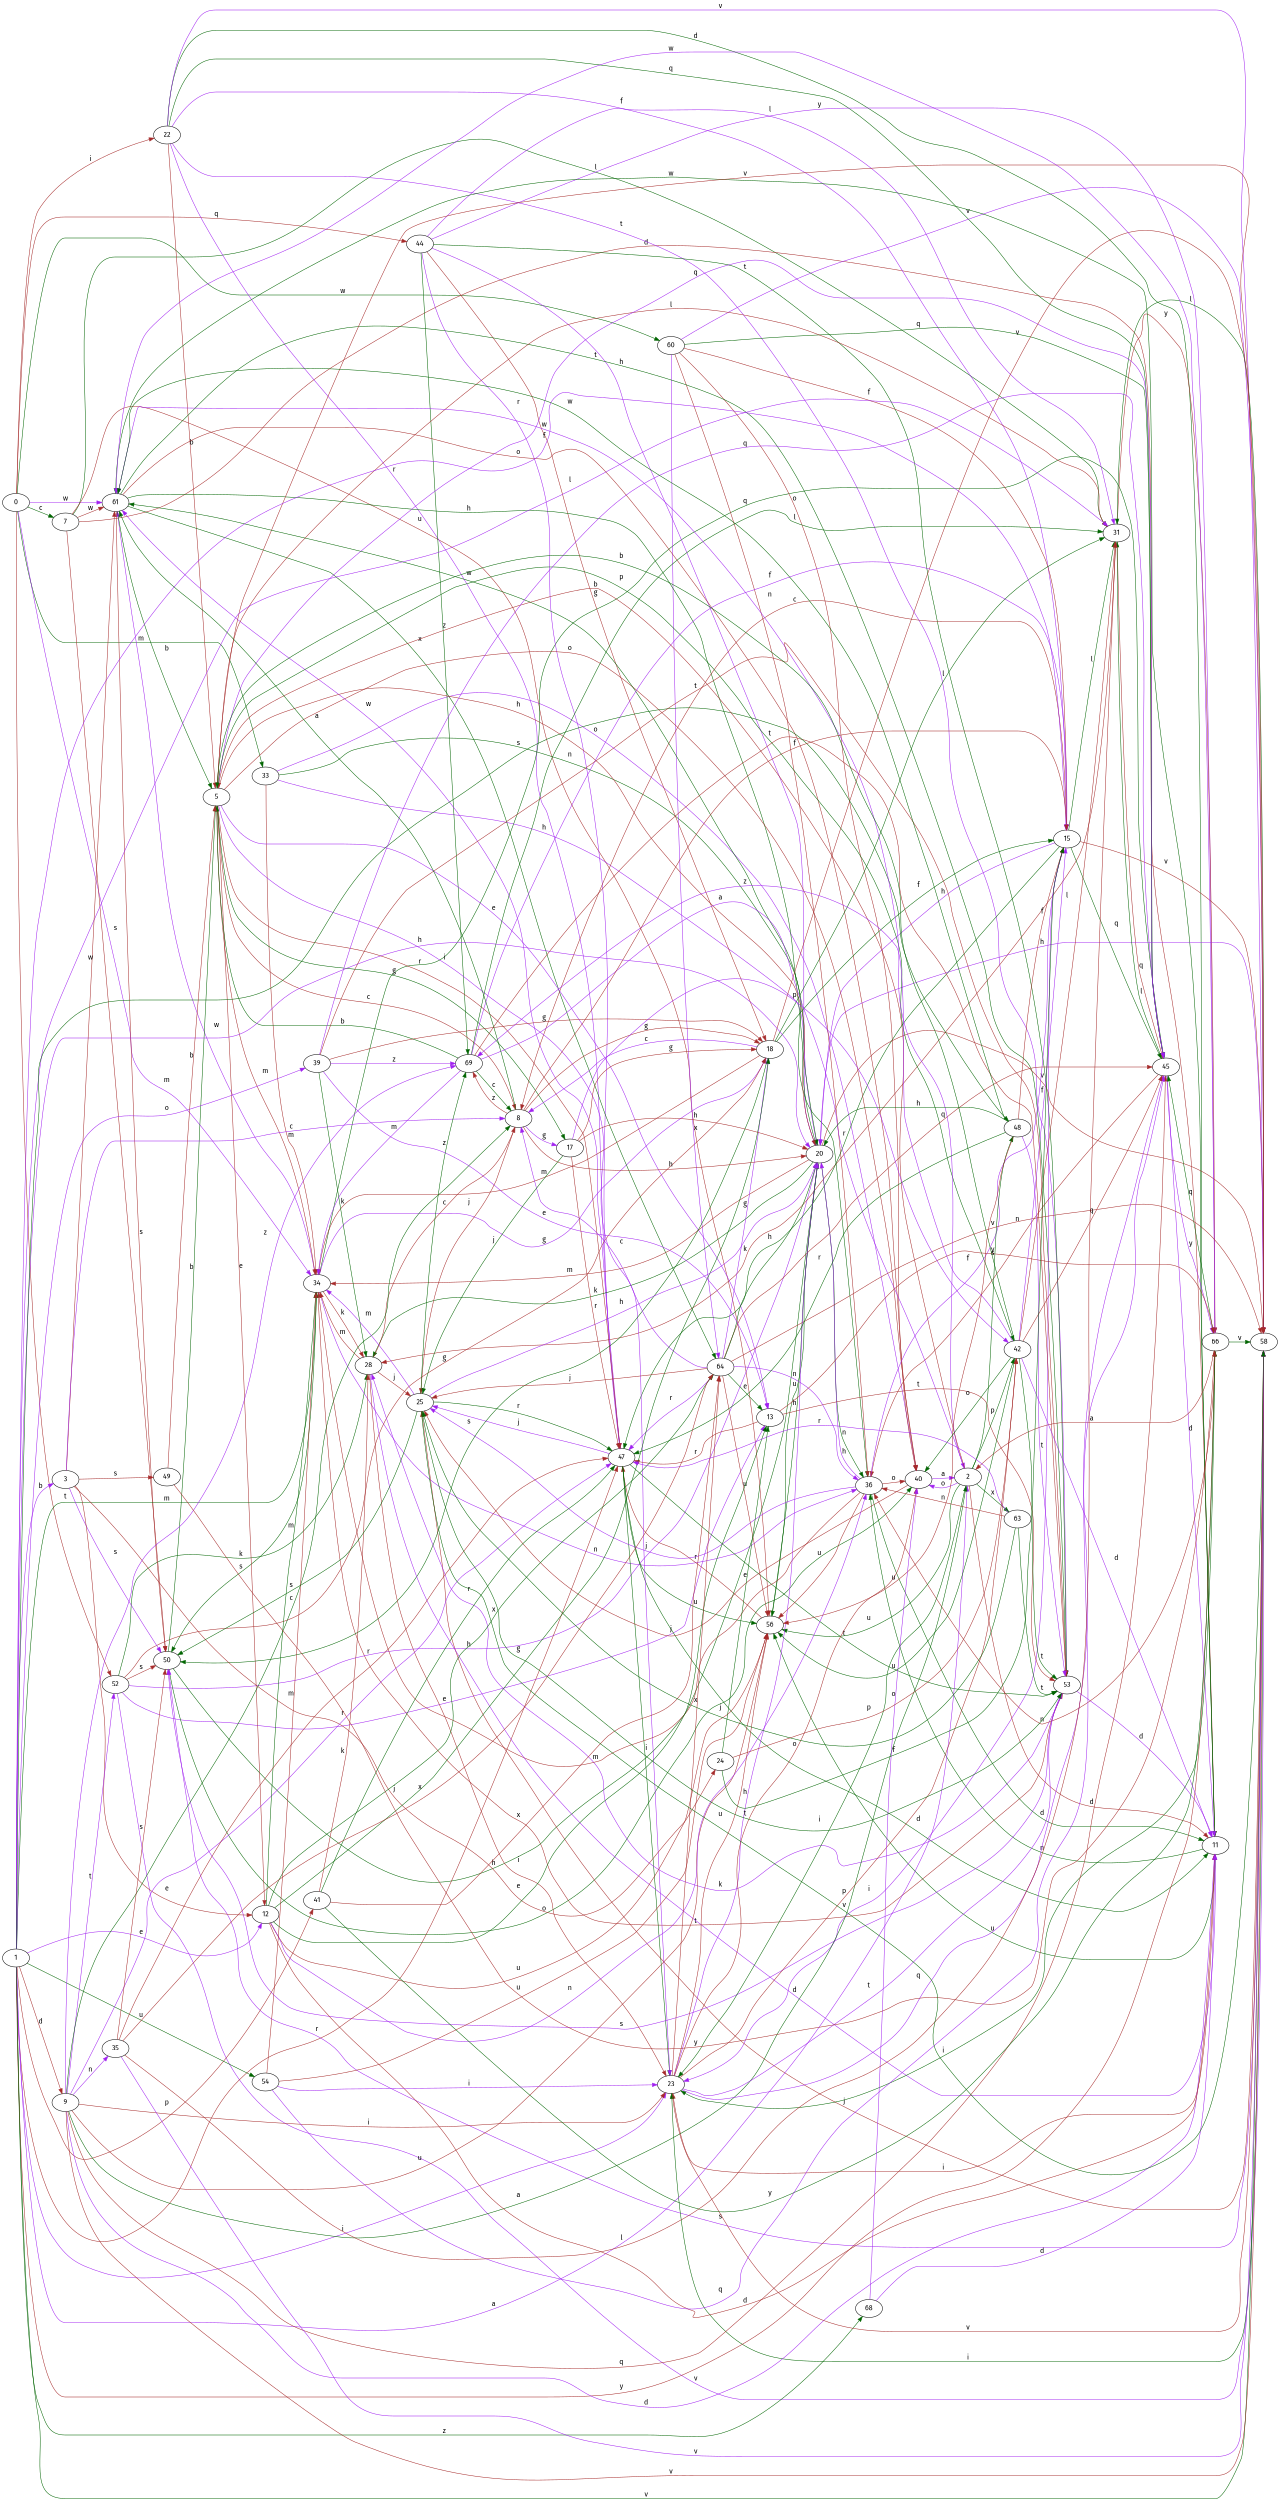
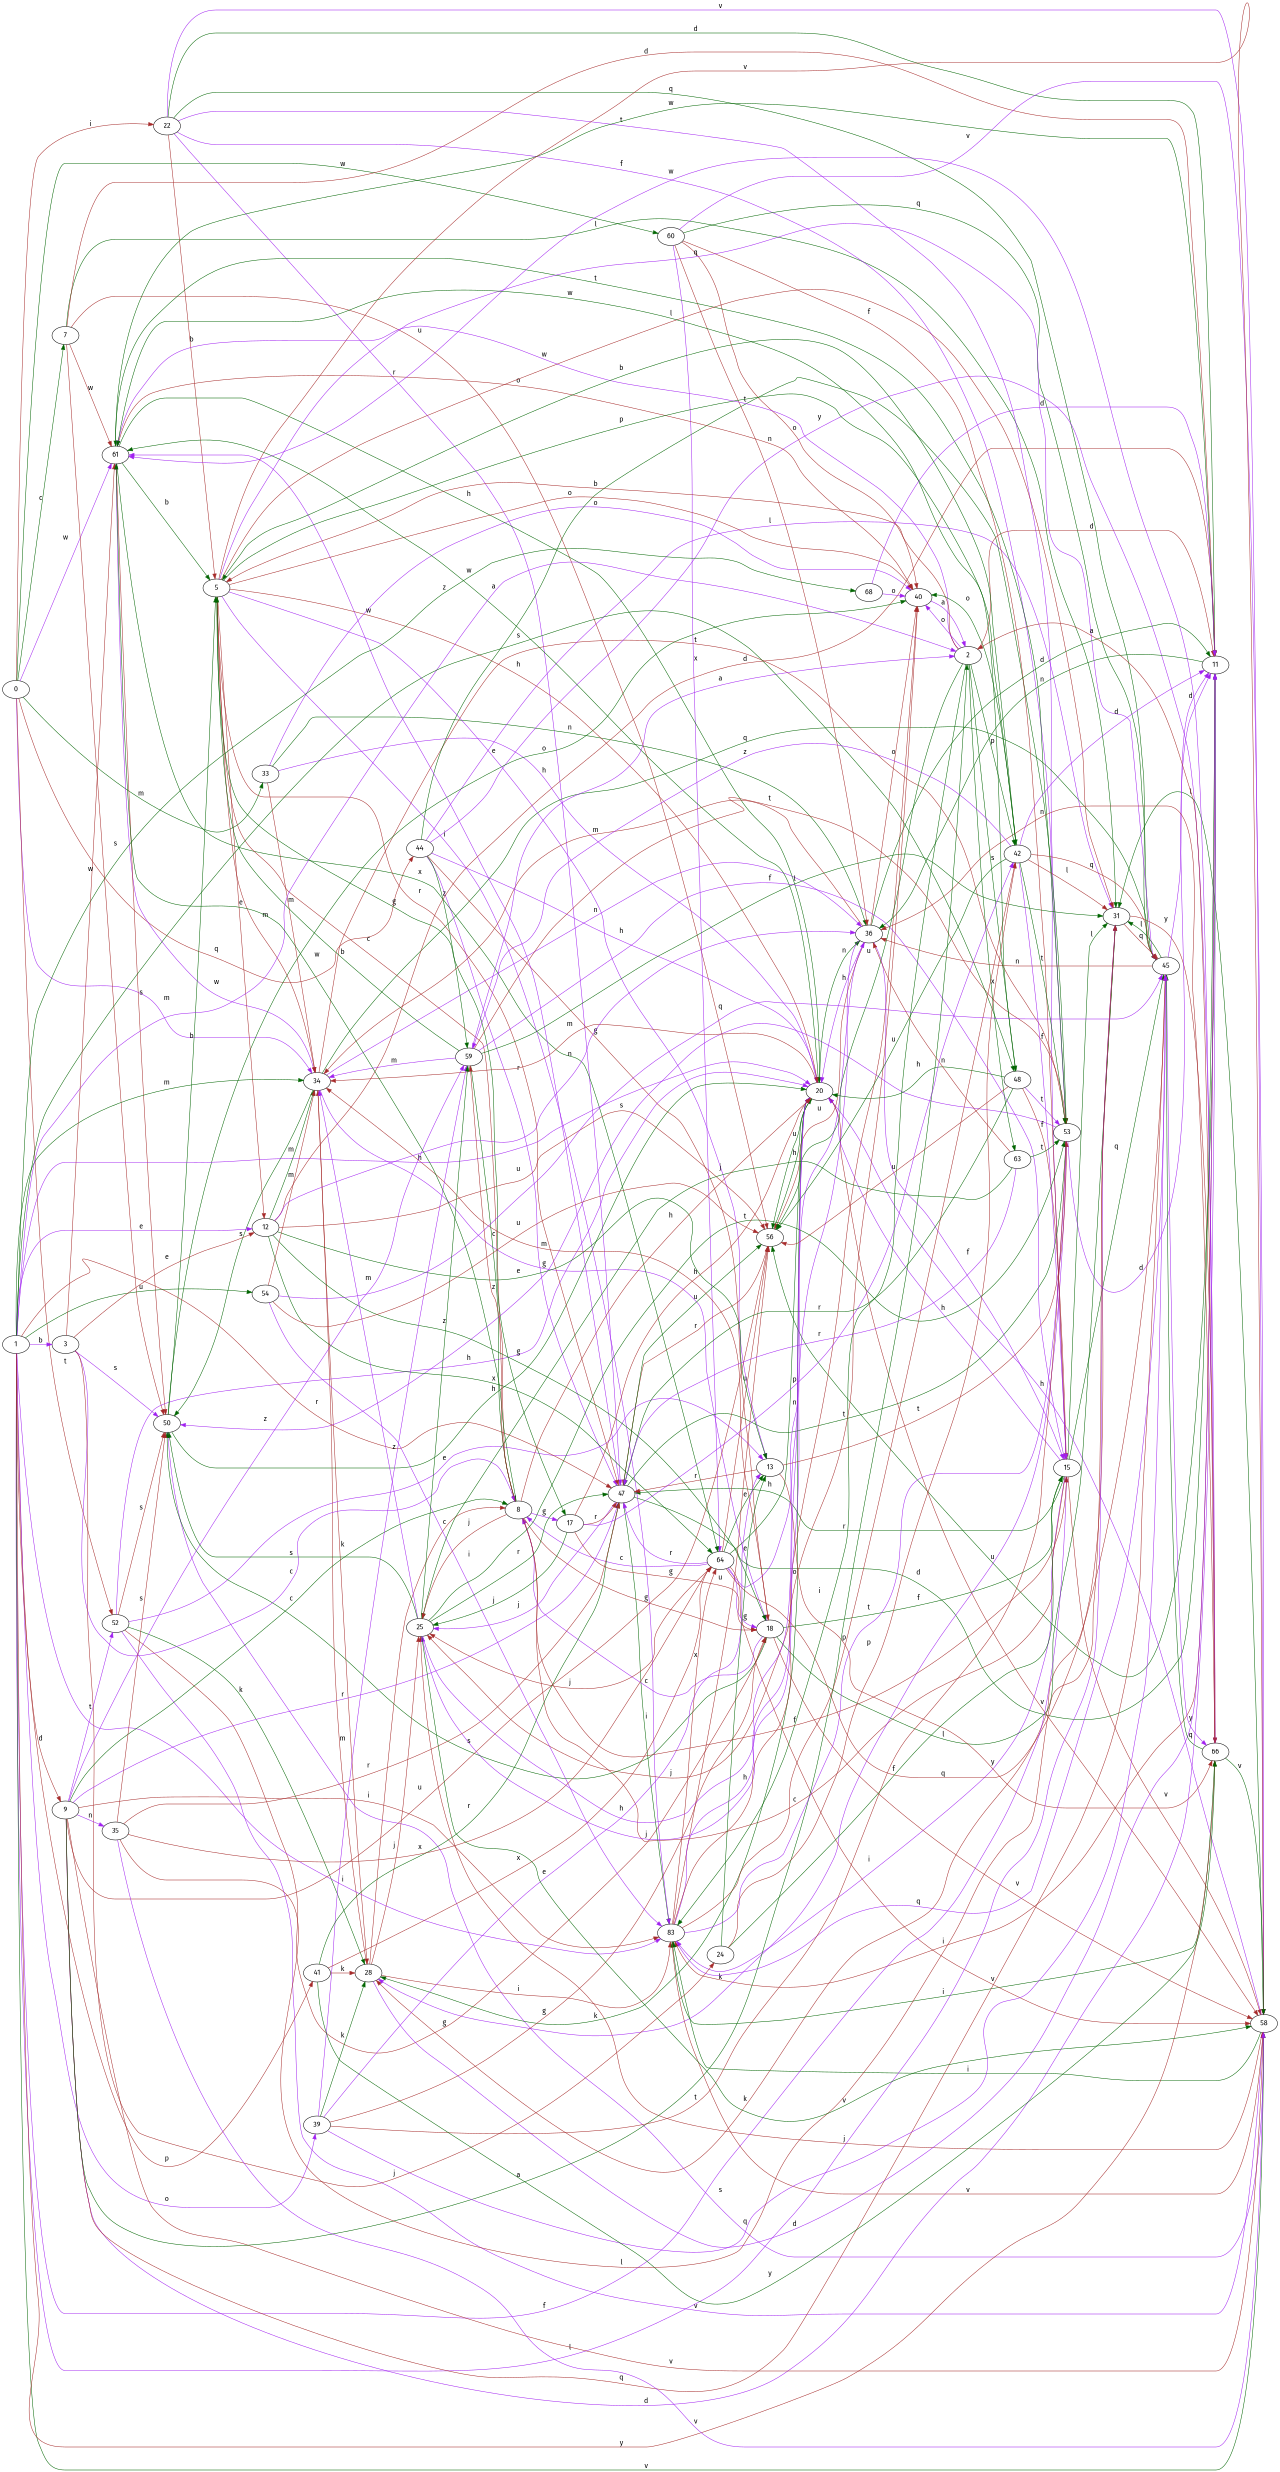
edge "8" -> "61": label "a" -> "w"
node "69": label "69" -> "59"
node "49": removed
node "23": label "23" -> "83"
